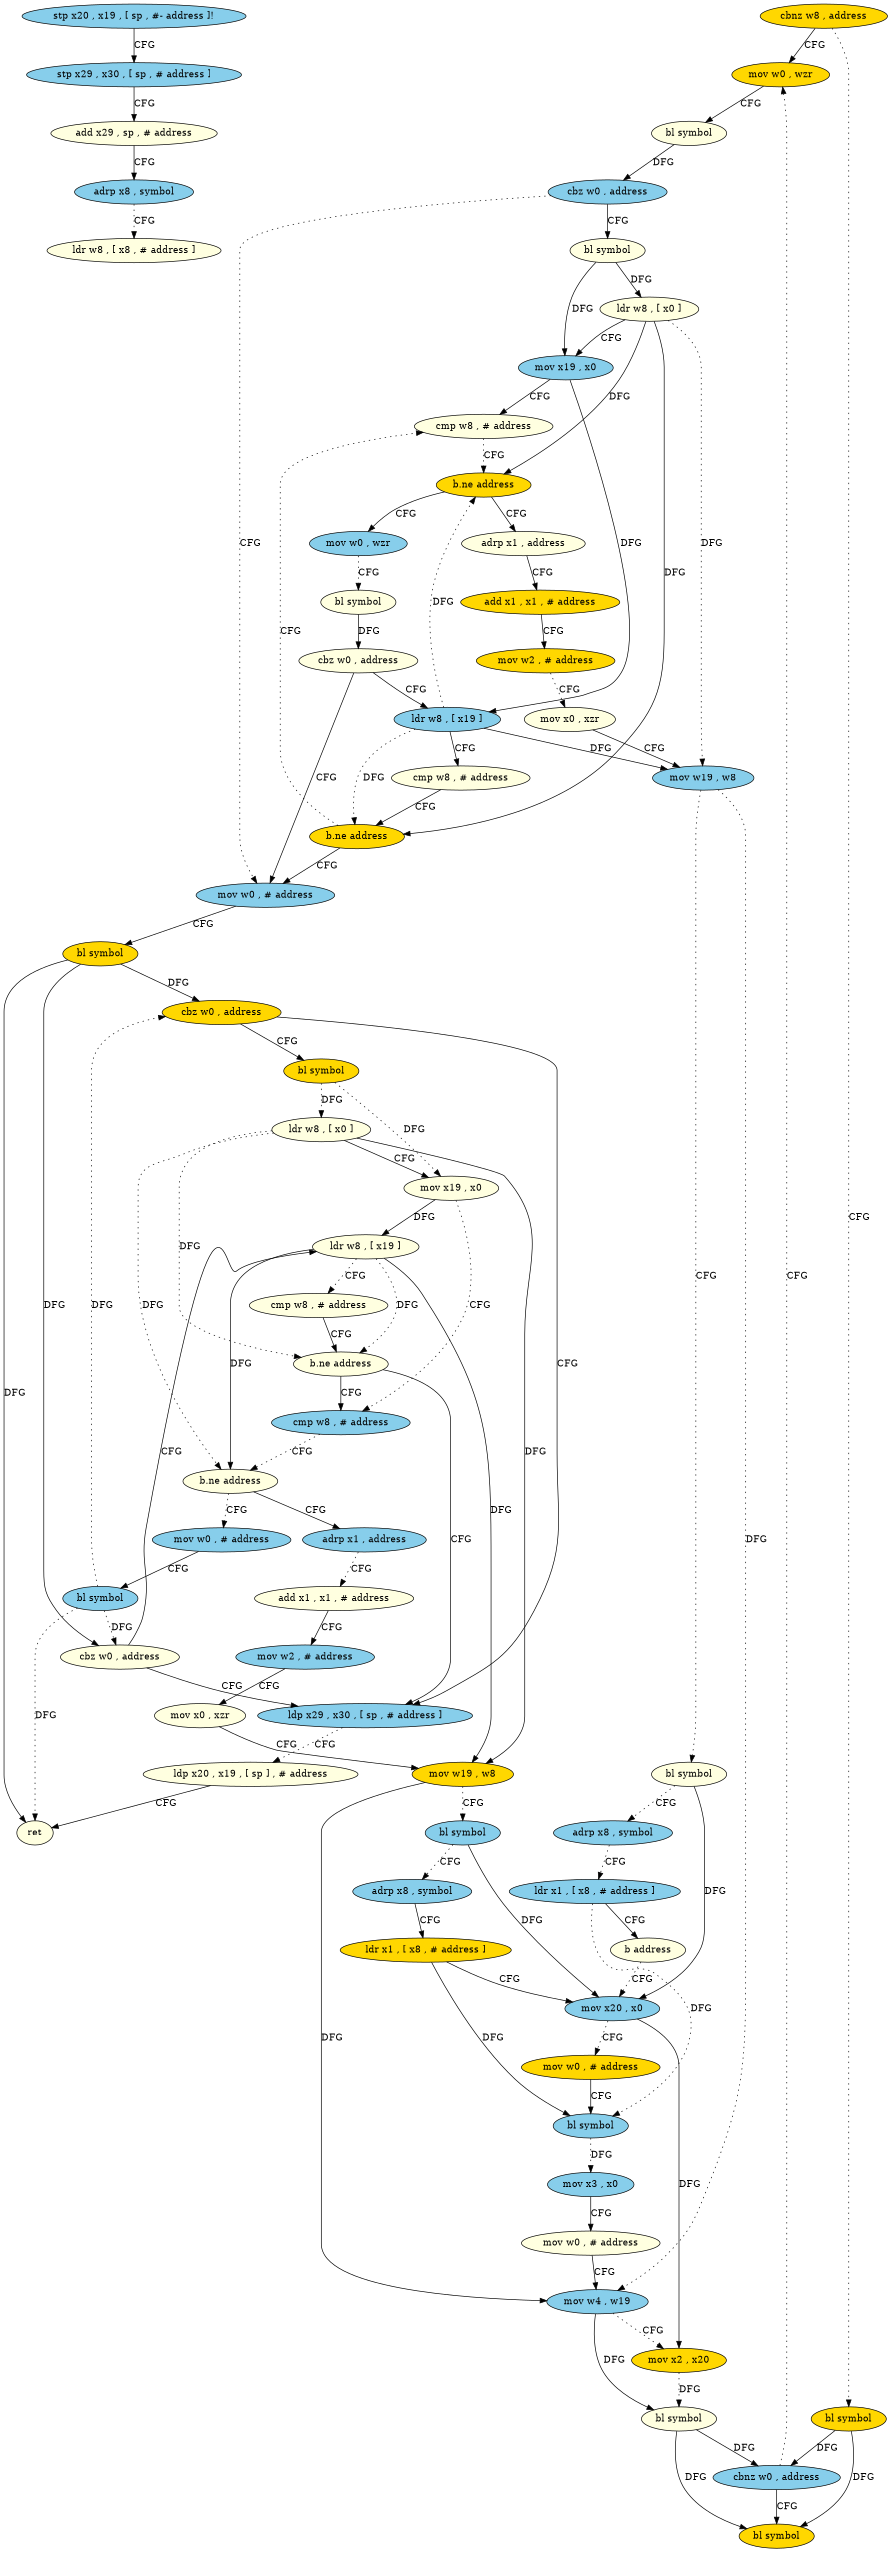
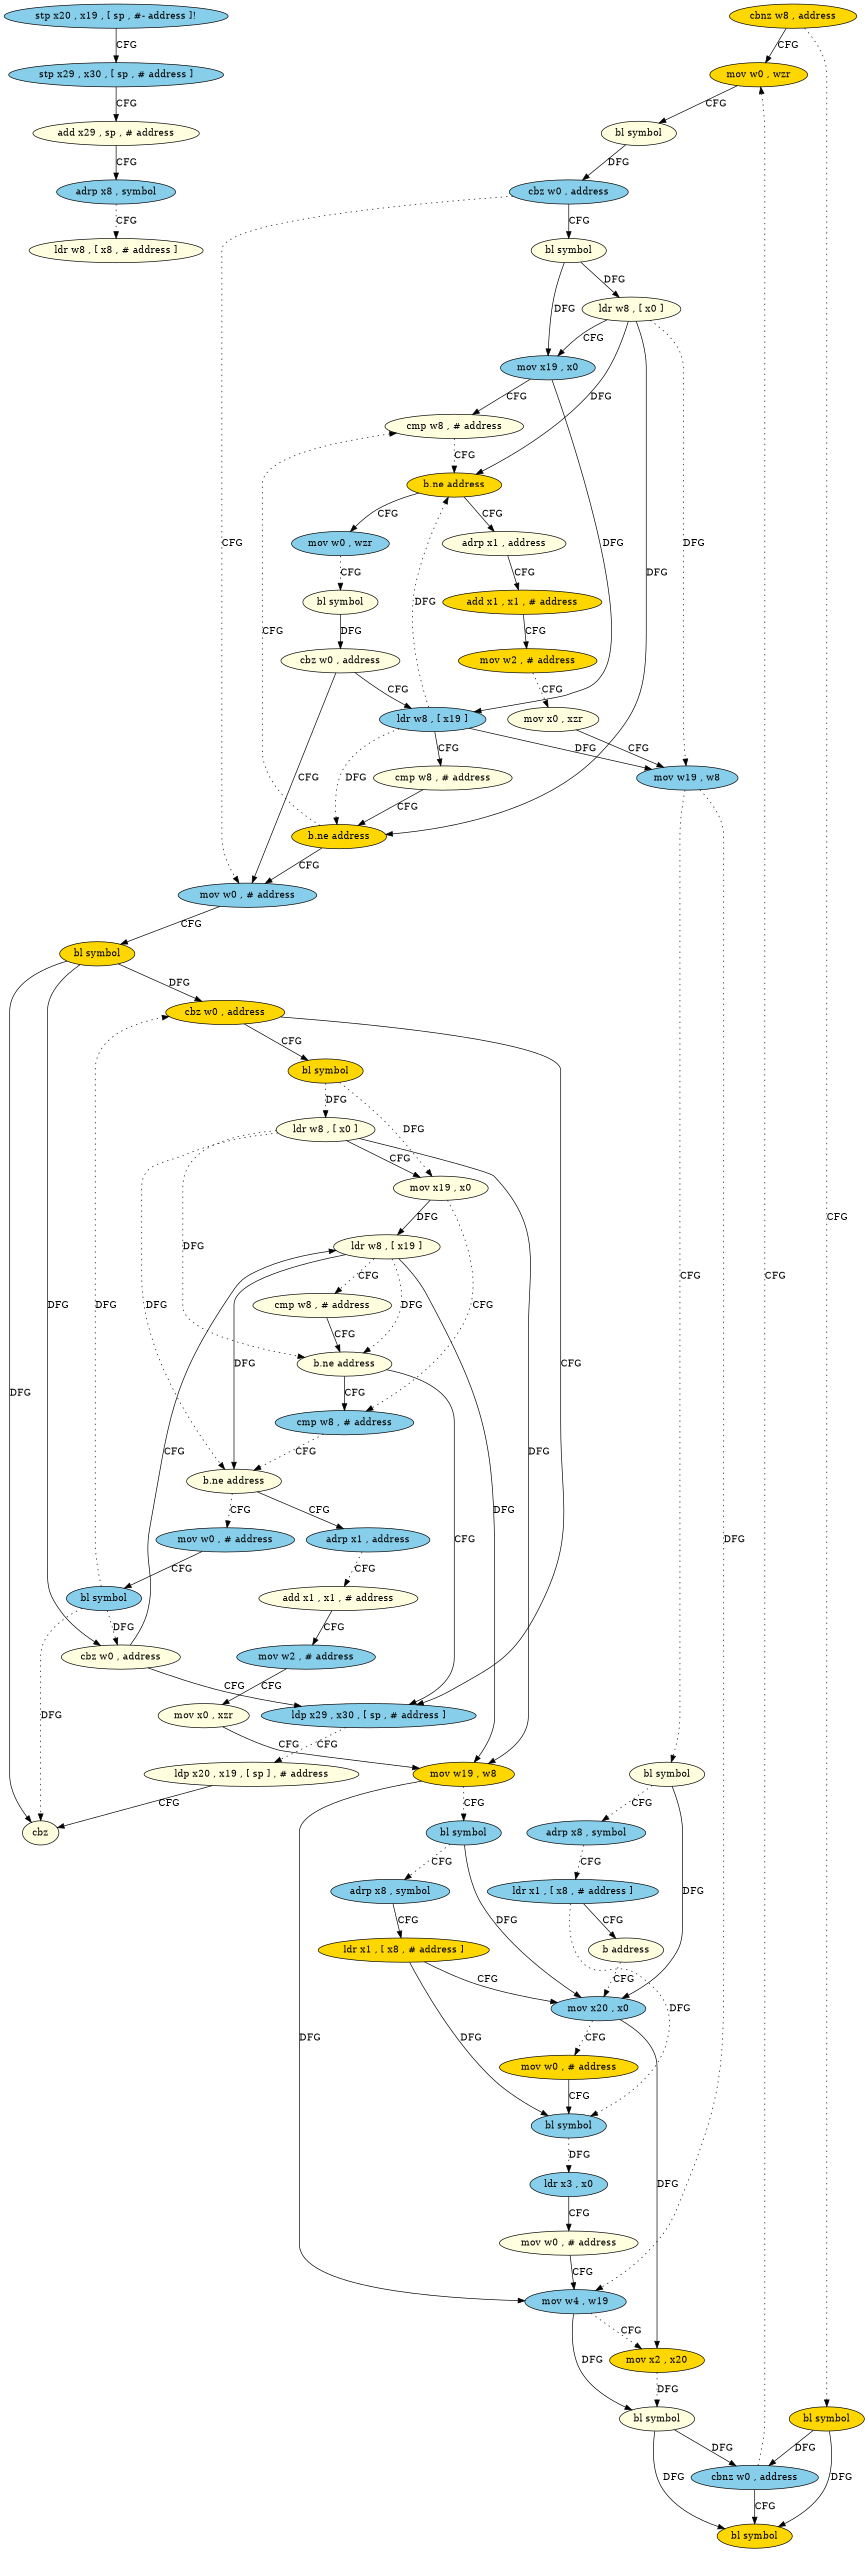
node "ret": label "ret" -> "cbz"
node "mov x3 , x0": label "mov x3 , x0" -> "ldr x3 , x0"
